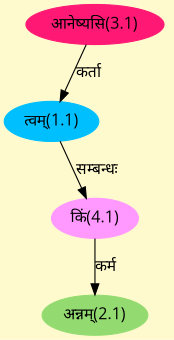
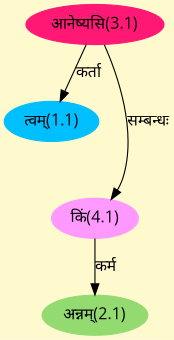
edge "त्वम्(1.1)" -> "किं(4.1)": now "आनेष्यसि(3.1)" -> "किं(4.1)"
